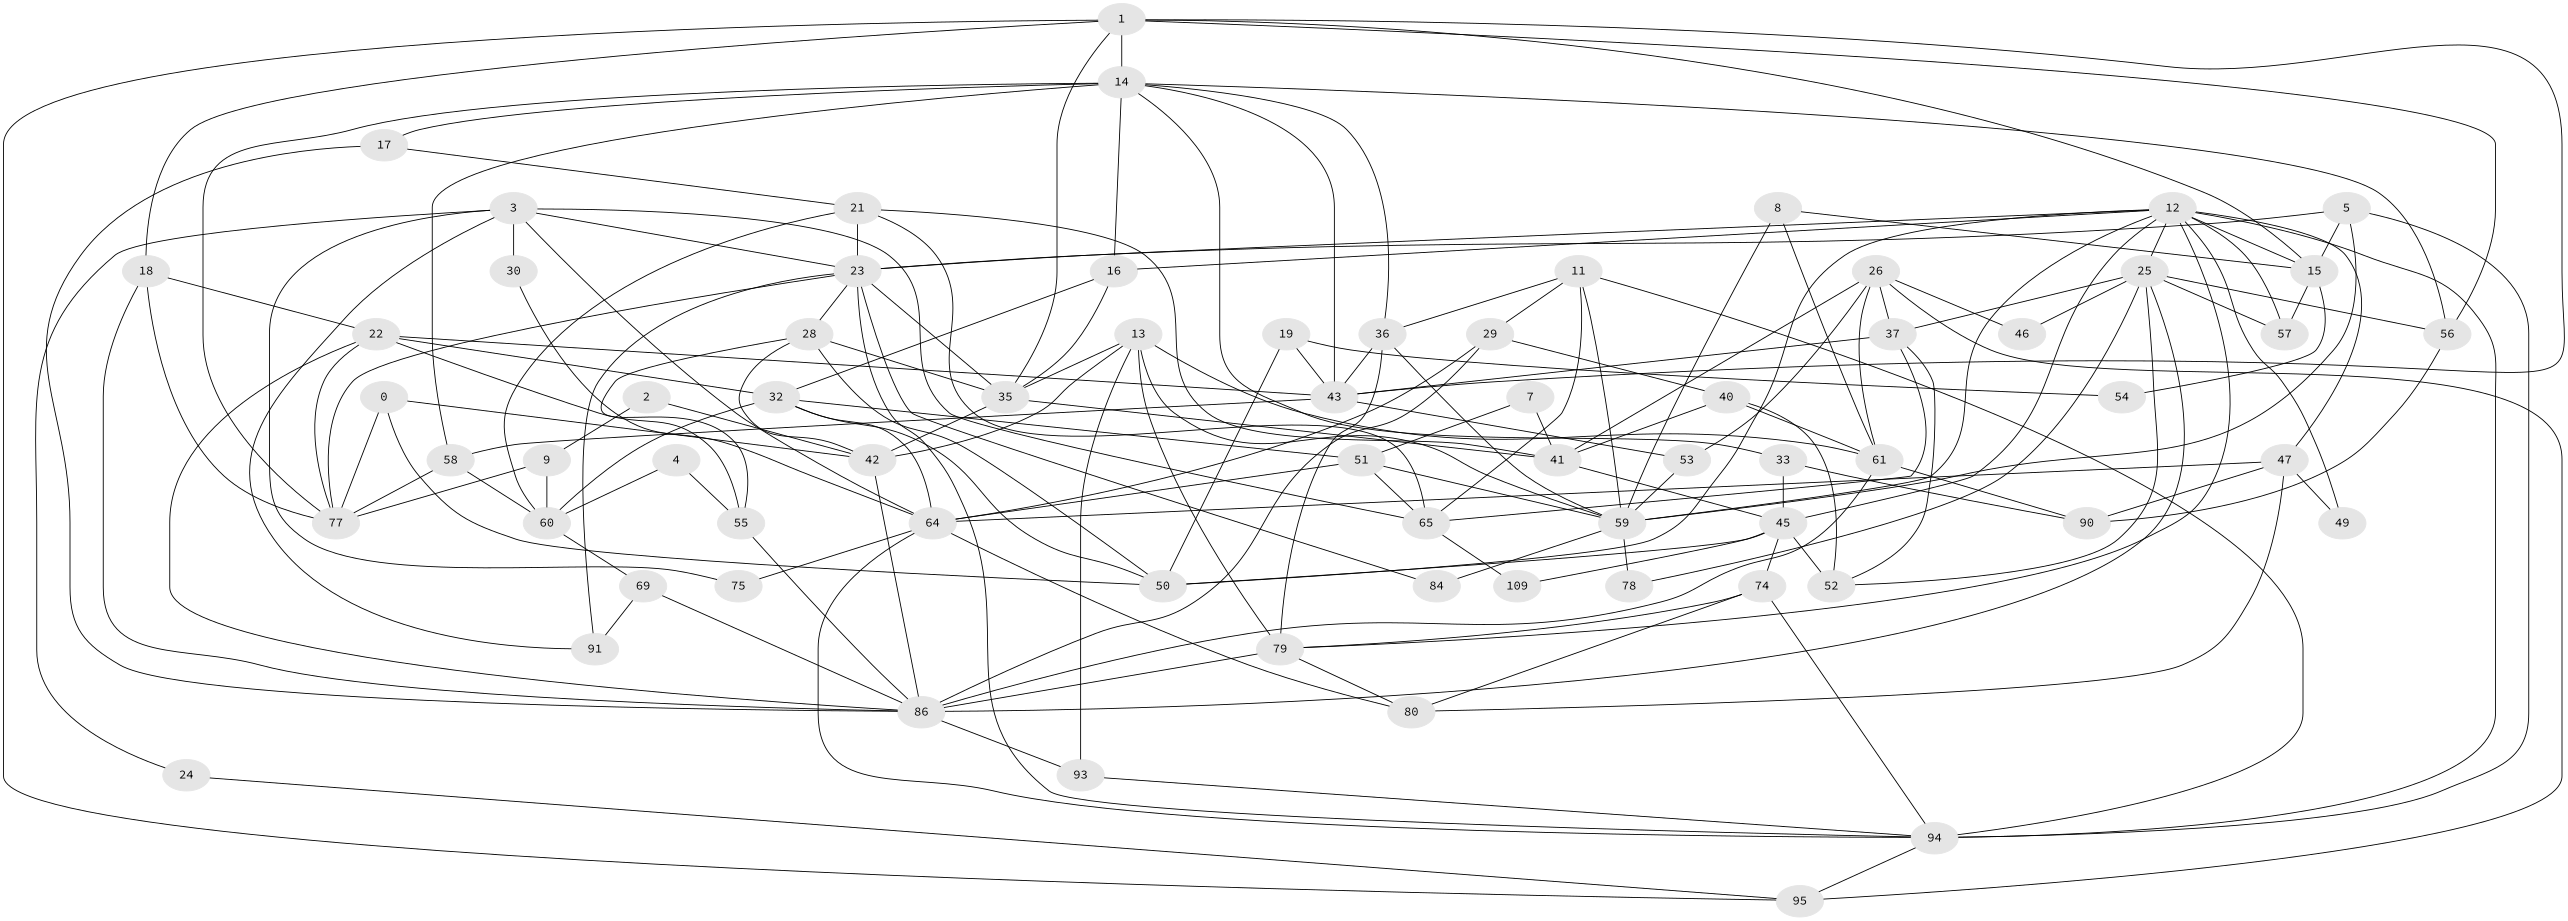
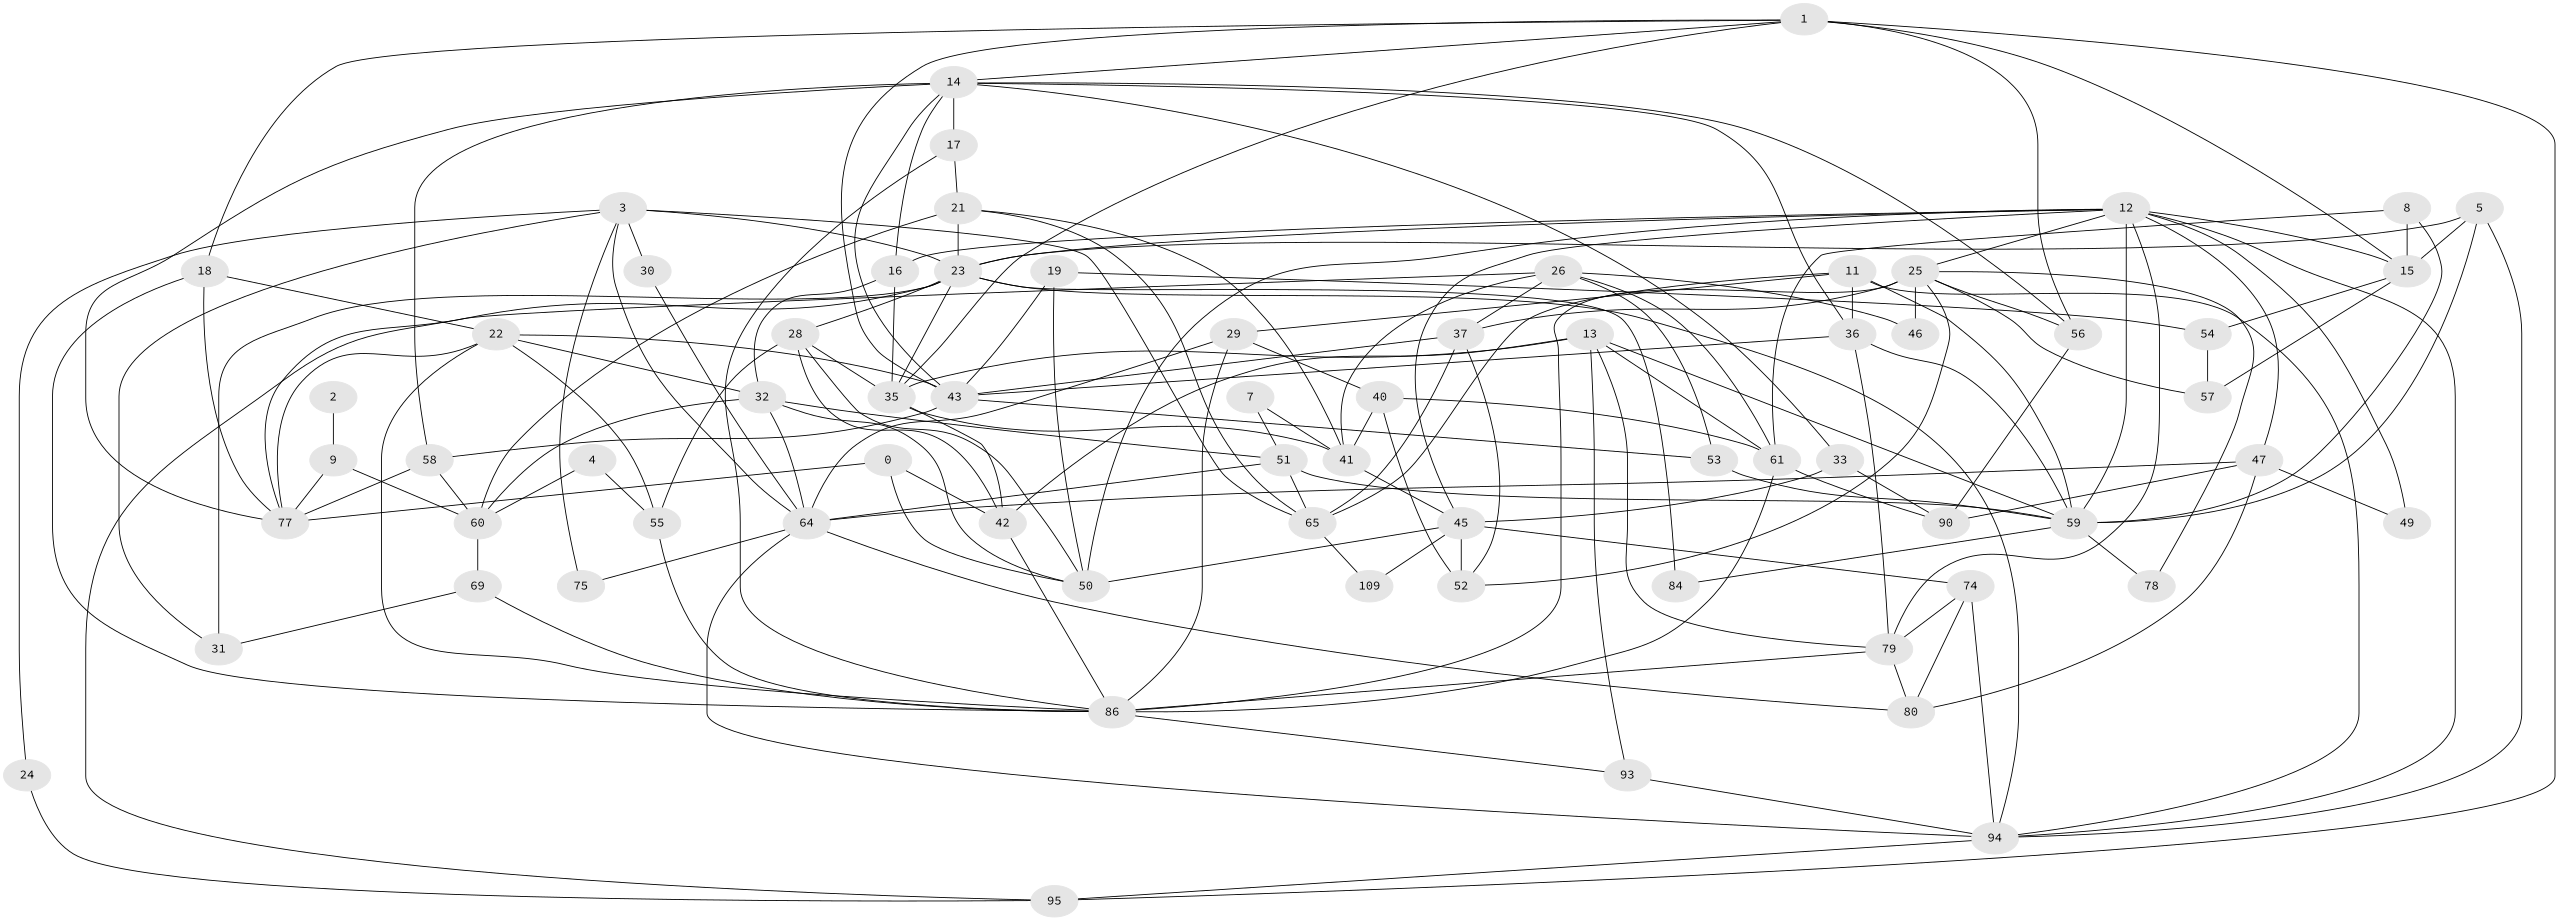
edge "12" -- "57": now "54" -- "57"
edge "2" -- "42": removed
node "91": label "91" -> "31"
